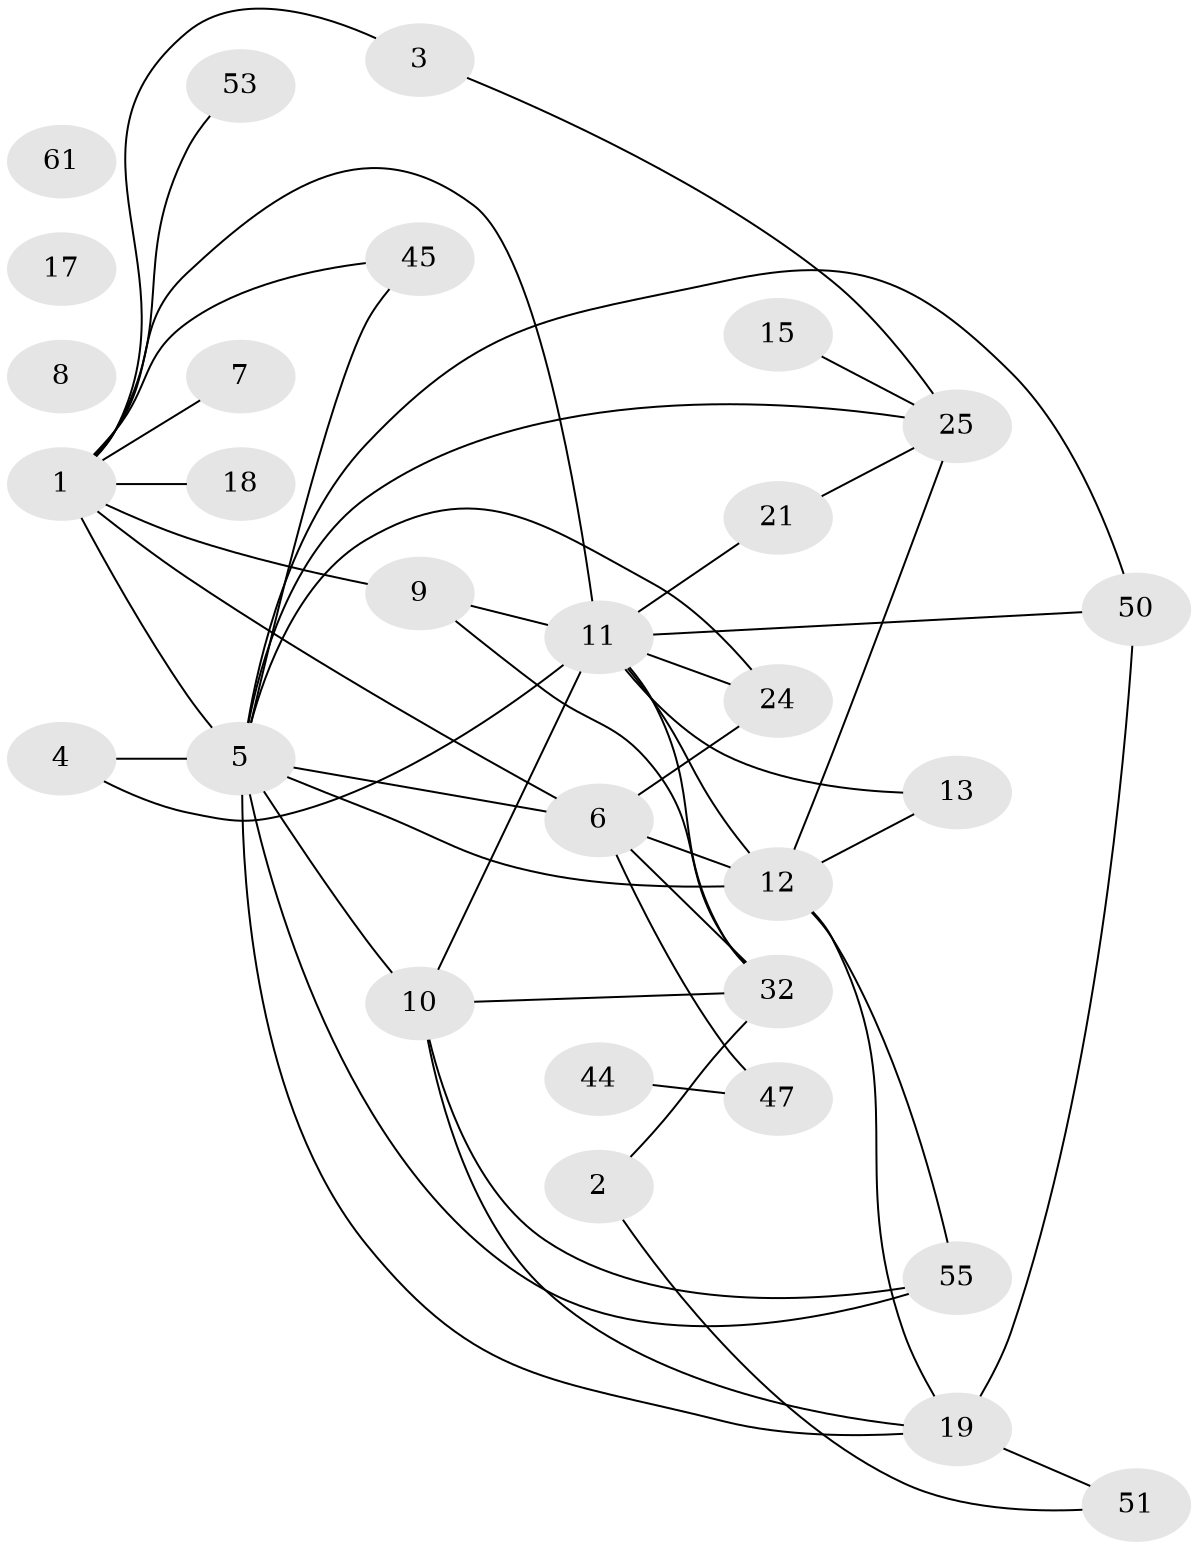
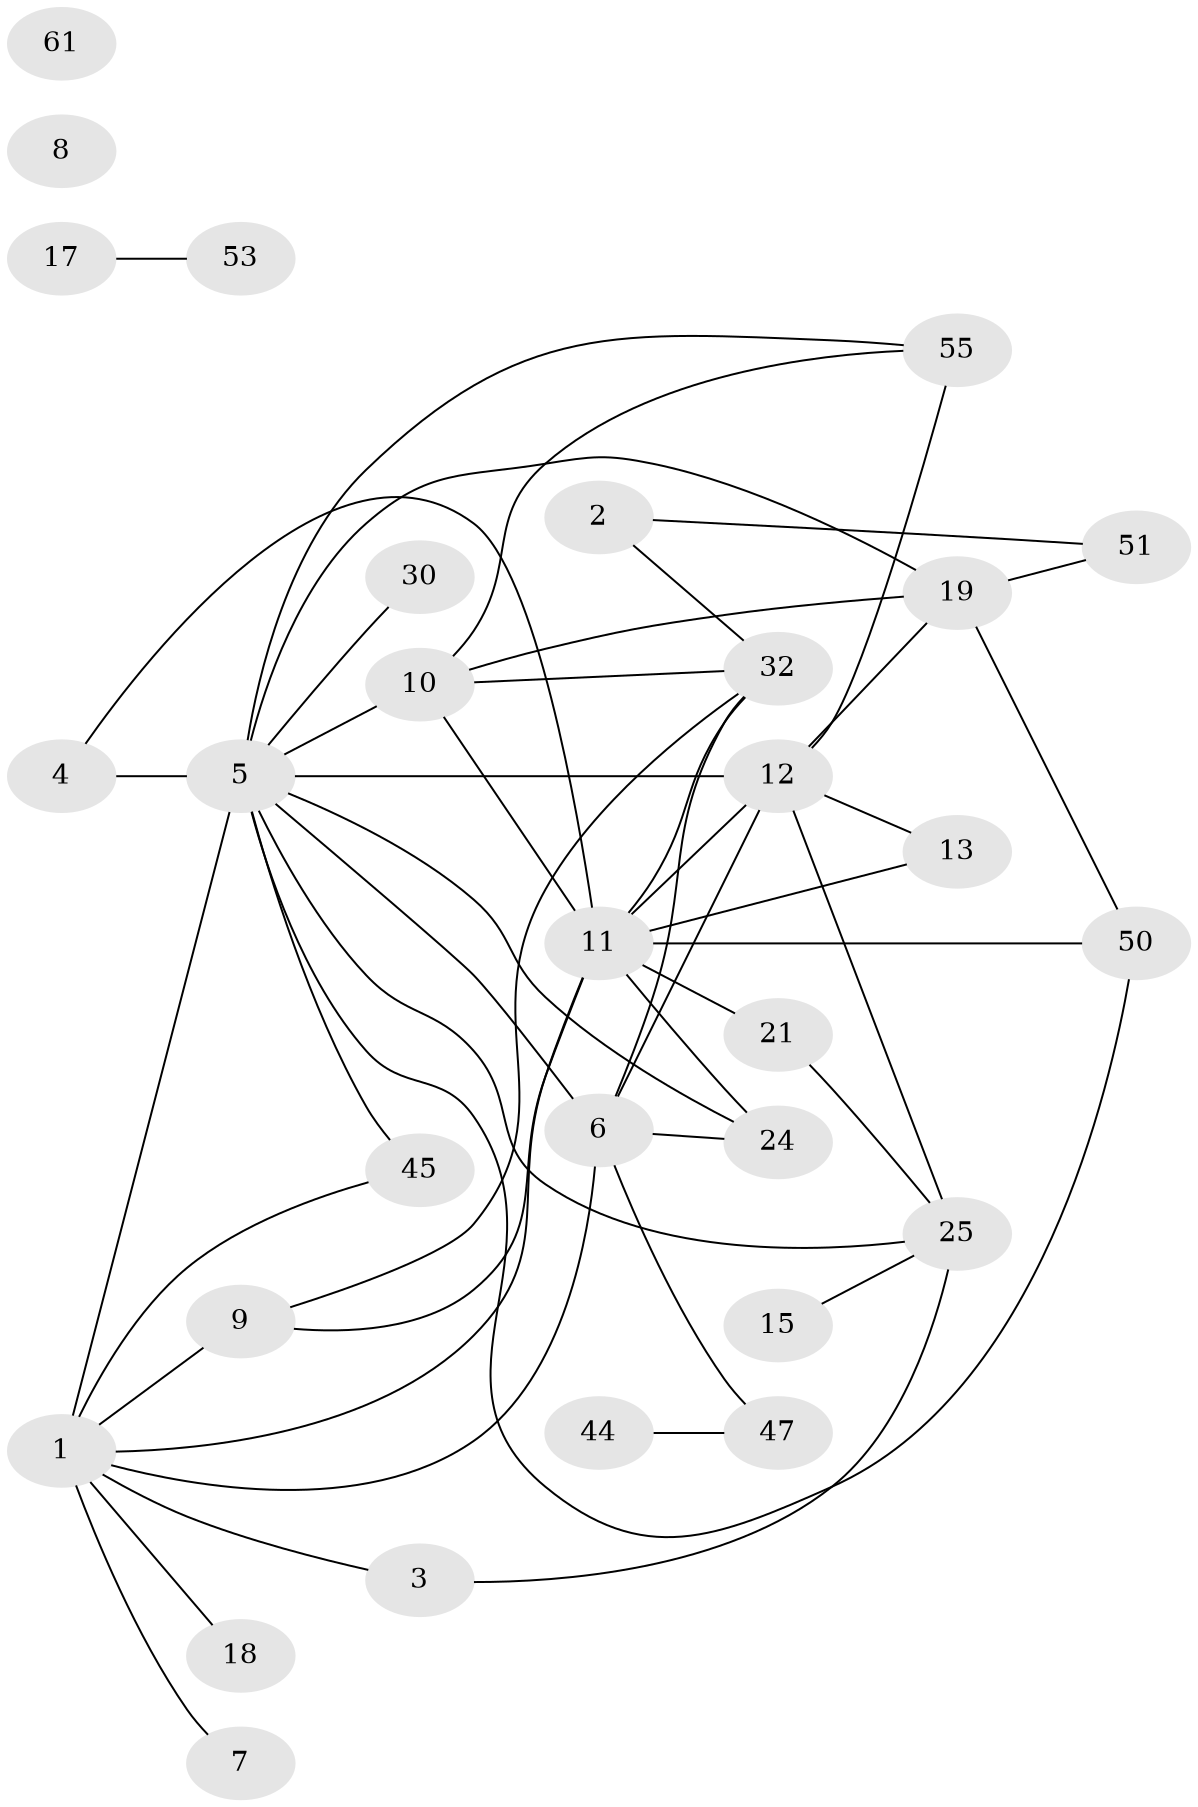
edge "53" -- "1": now "53" -- "17"
node "30": added
